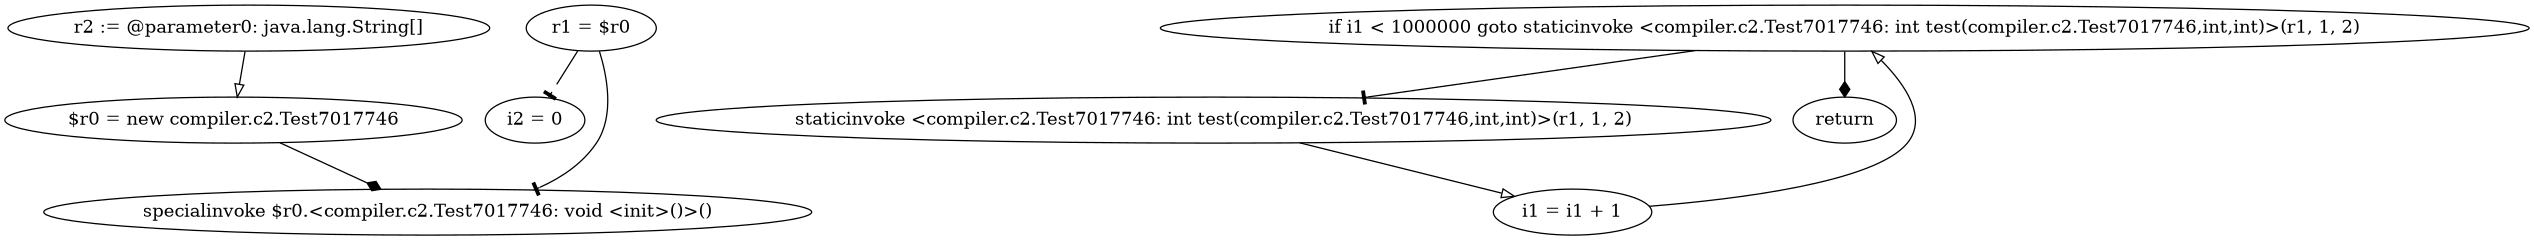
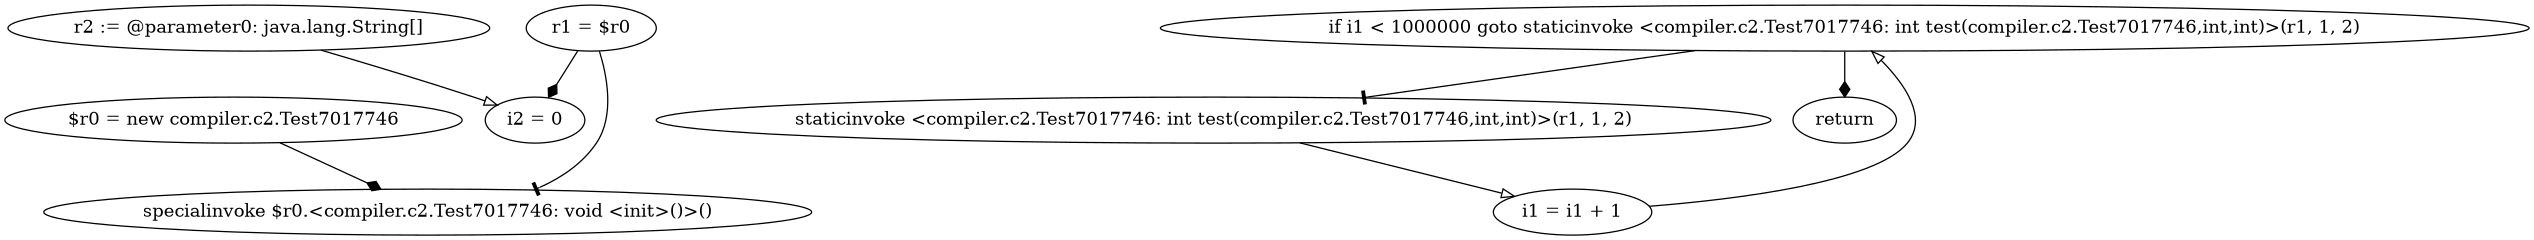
edge "r2 := @parameter0: java.lang.String[]" -> "$r0 = new compiler.c2.Test7017746": now "r2 := @parameter0: java.lang.String[]" -> "i2 = 0"
edge "r1 = $r0" -> "i2 = 0": arrowhead tee -> diamond
